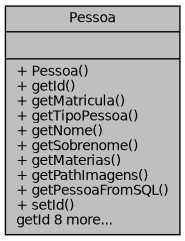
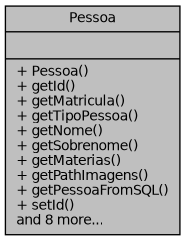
node "Pessoa": text "getId 8 more..." -> "and 8 more..."
